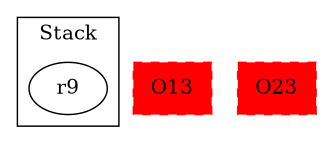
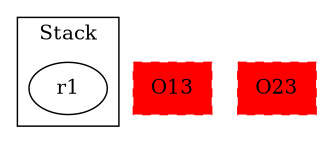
node "r9": label "r9" -> "r1"
